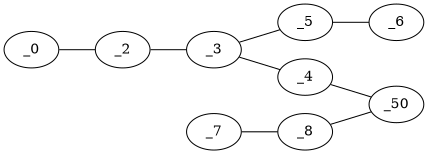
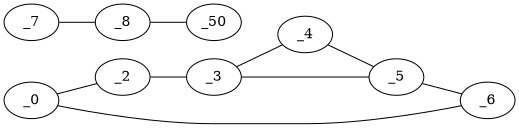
edge "_4" -- "_50": now "_4" -- "_5"
edge "_0" -- "_6": added
